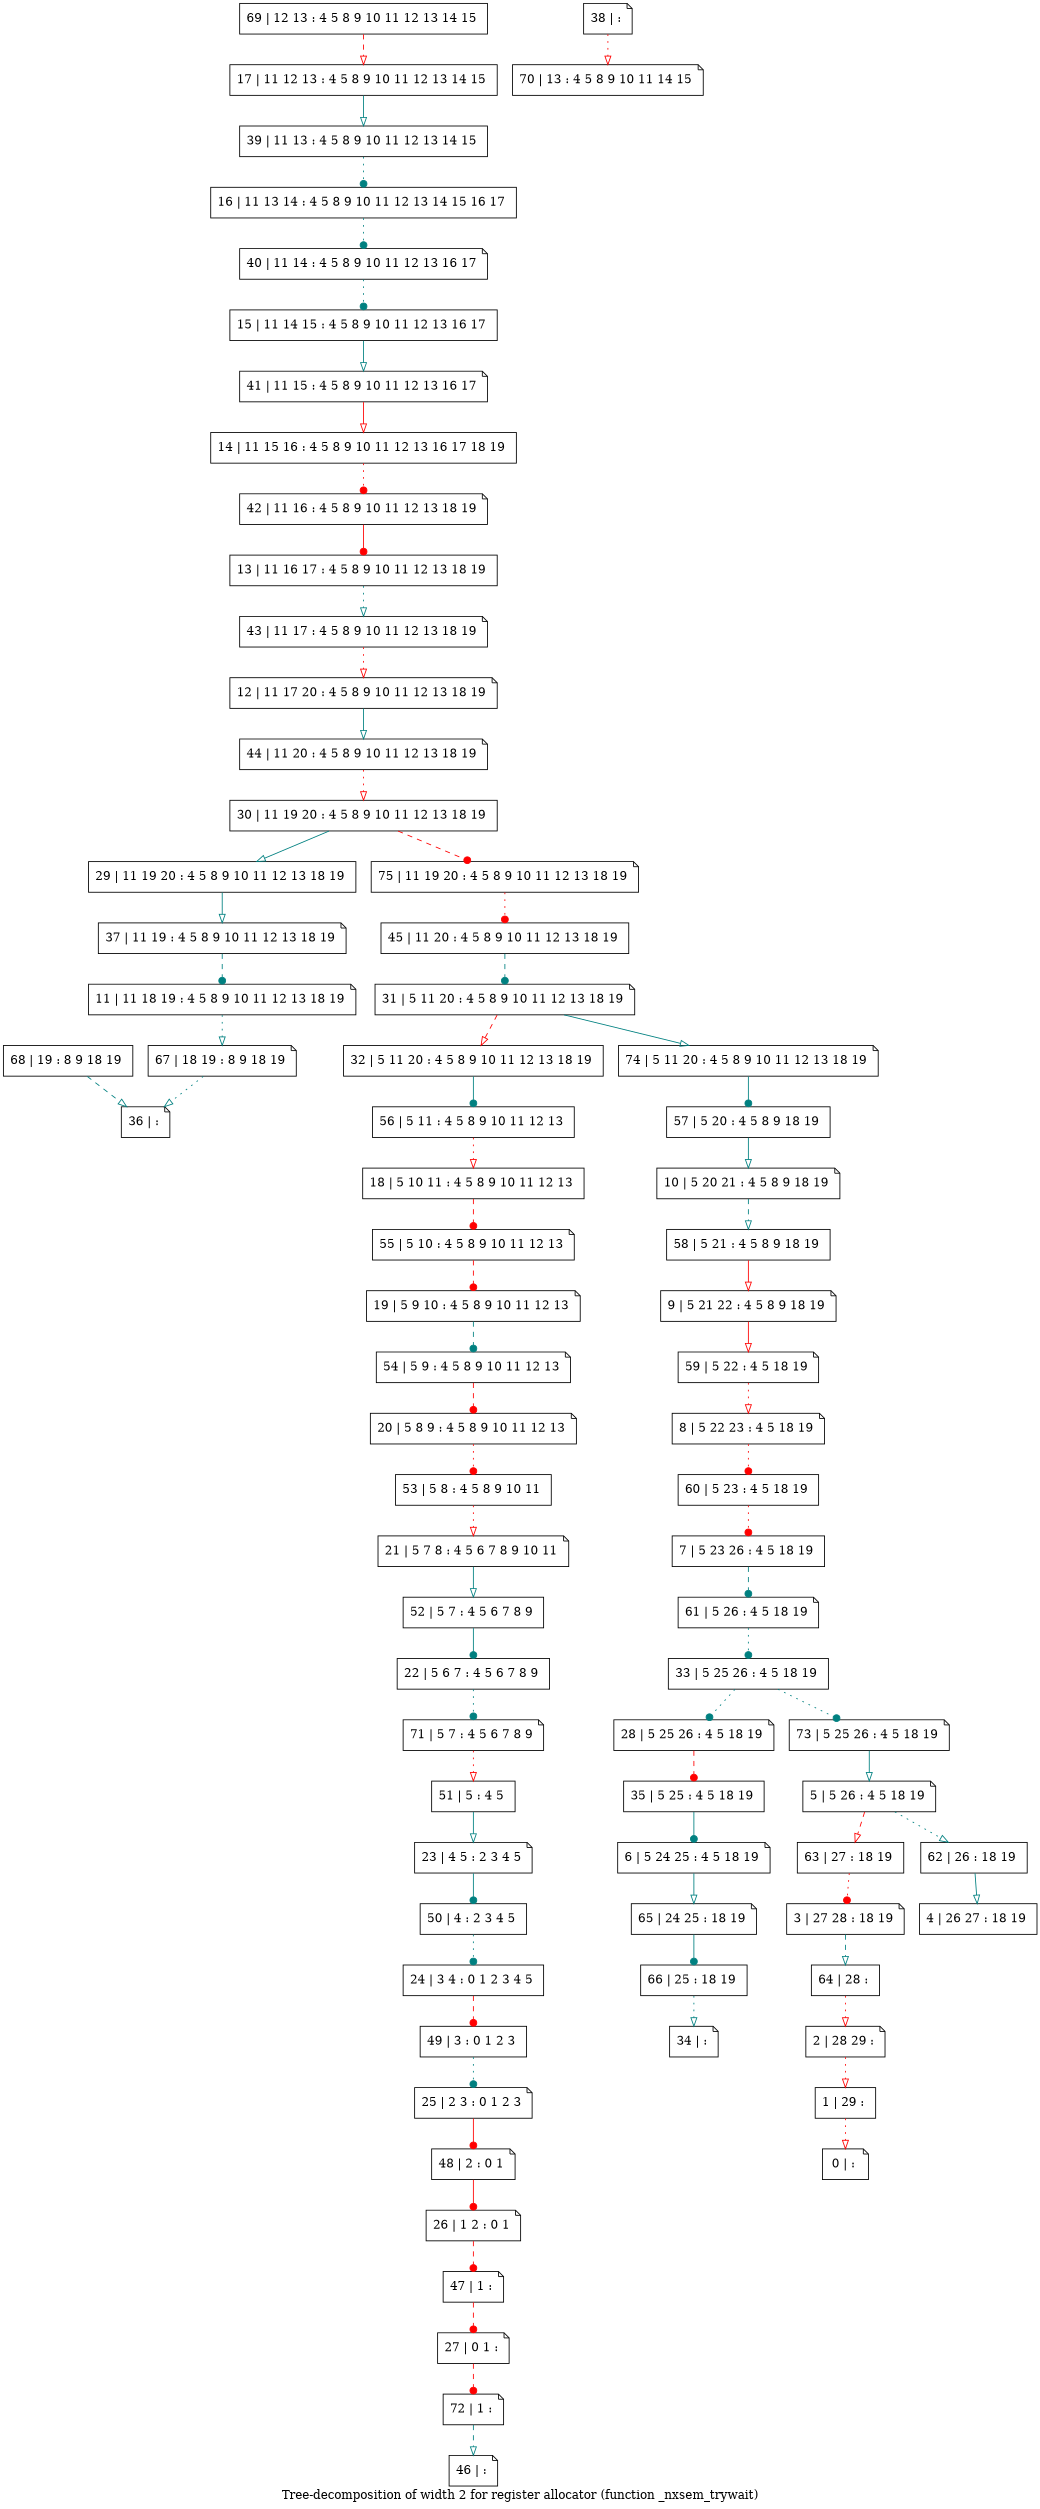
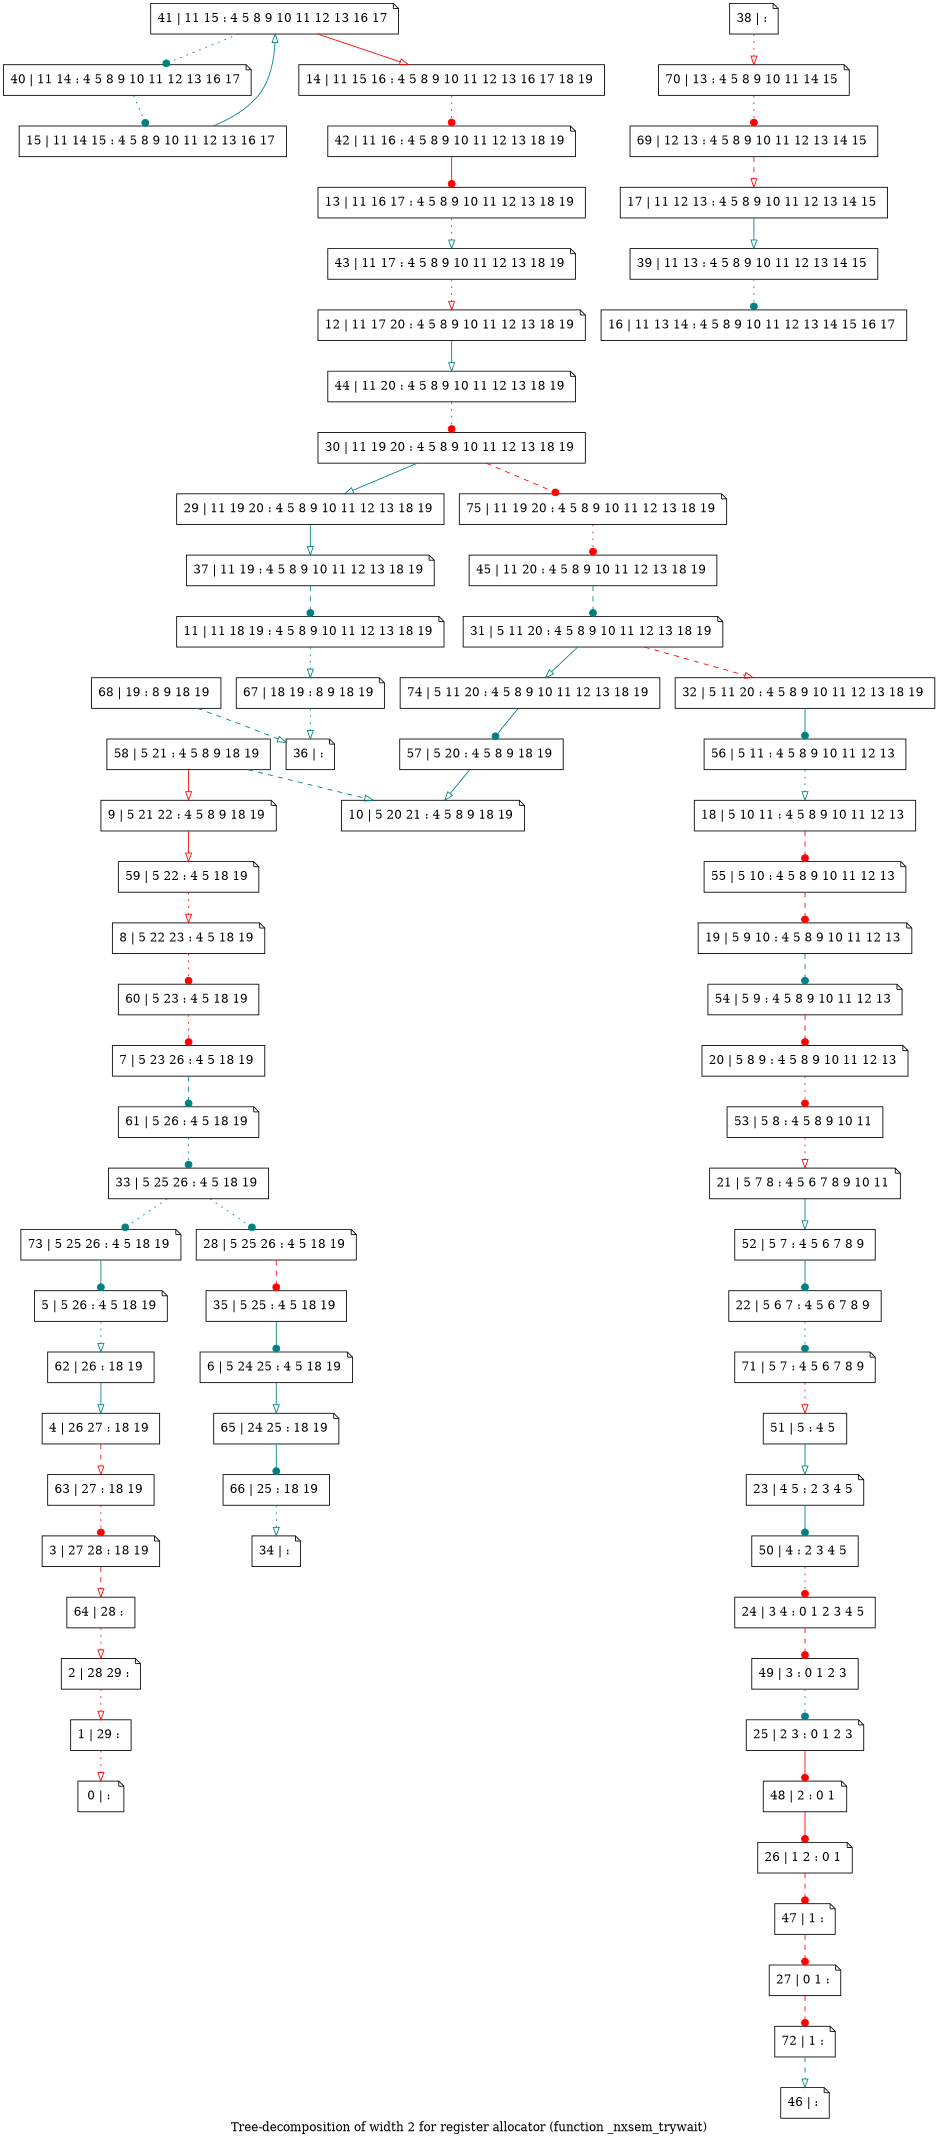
edge "70 | 13 : 4 5 8 9 10 11 14 15" -> "69 | 12 13 : 4 5 8 9 10 11 12 13 14 15": added
edge "16 | 11 13 14 : 4 5 8 9 10 11 12 13 14 15 16 17" -> "40 | 11 14 : 4 5 8 9 10 11 12 13 16 17": now "41 | 11 15 : 4 5 8 9 10 11 12 13 16 17" -> "40 | 11 14 : 4 5 8 9 10 11 12 13 16 17"
edge "44 | 11 20 : 4 5 8 9 10 11 12 13 18 19" -> "30 | 11 19 20 : 4 5 8 9 10 11 12 13 18 19": arrowhead onormal -> dot
node "74 | 5 11 20 : 4 5 8 9 10 11 12 13 18 19": shape note -> box
edge "56 | 5 11 : 4 5 8 9 10 11 12 13" -> "18 | 5 10 11 : 4 5 8 9 10 11 12 13": color red -> teal
edge "10 | 5 20 21 : 4 5 8 9 18 19" -> "58 | 5 21 : 4 5 8 9 18 19": reversed
edge "73 | 5 25 26 : 4 5 18 19" -> "5 | 5 26 : 4 5 18 19": arrowhead onormal -> dot
edge "5 | 5 26 : 4 5 18 19" -> "63 | 27 : 18 19": now "4 | 26 27 : 18 19" -> "63 | 27 : 18 19"
edge "50 | 4 : 2 3 4 5" -> "24 | 3 4 : 0 1 2 3 4 5": color teal -> red
edge "3 | 27 28 : 18 19" -> "64 | 28 :": color teal -> red
